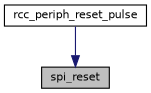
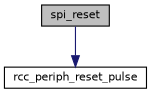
edge "rcc_periph_reset_pulse" -> "spi_reset": reversed
